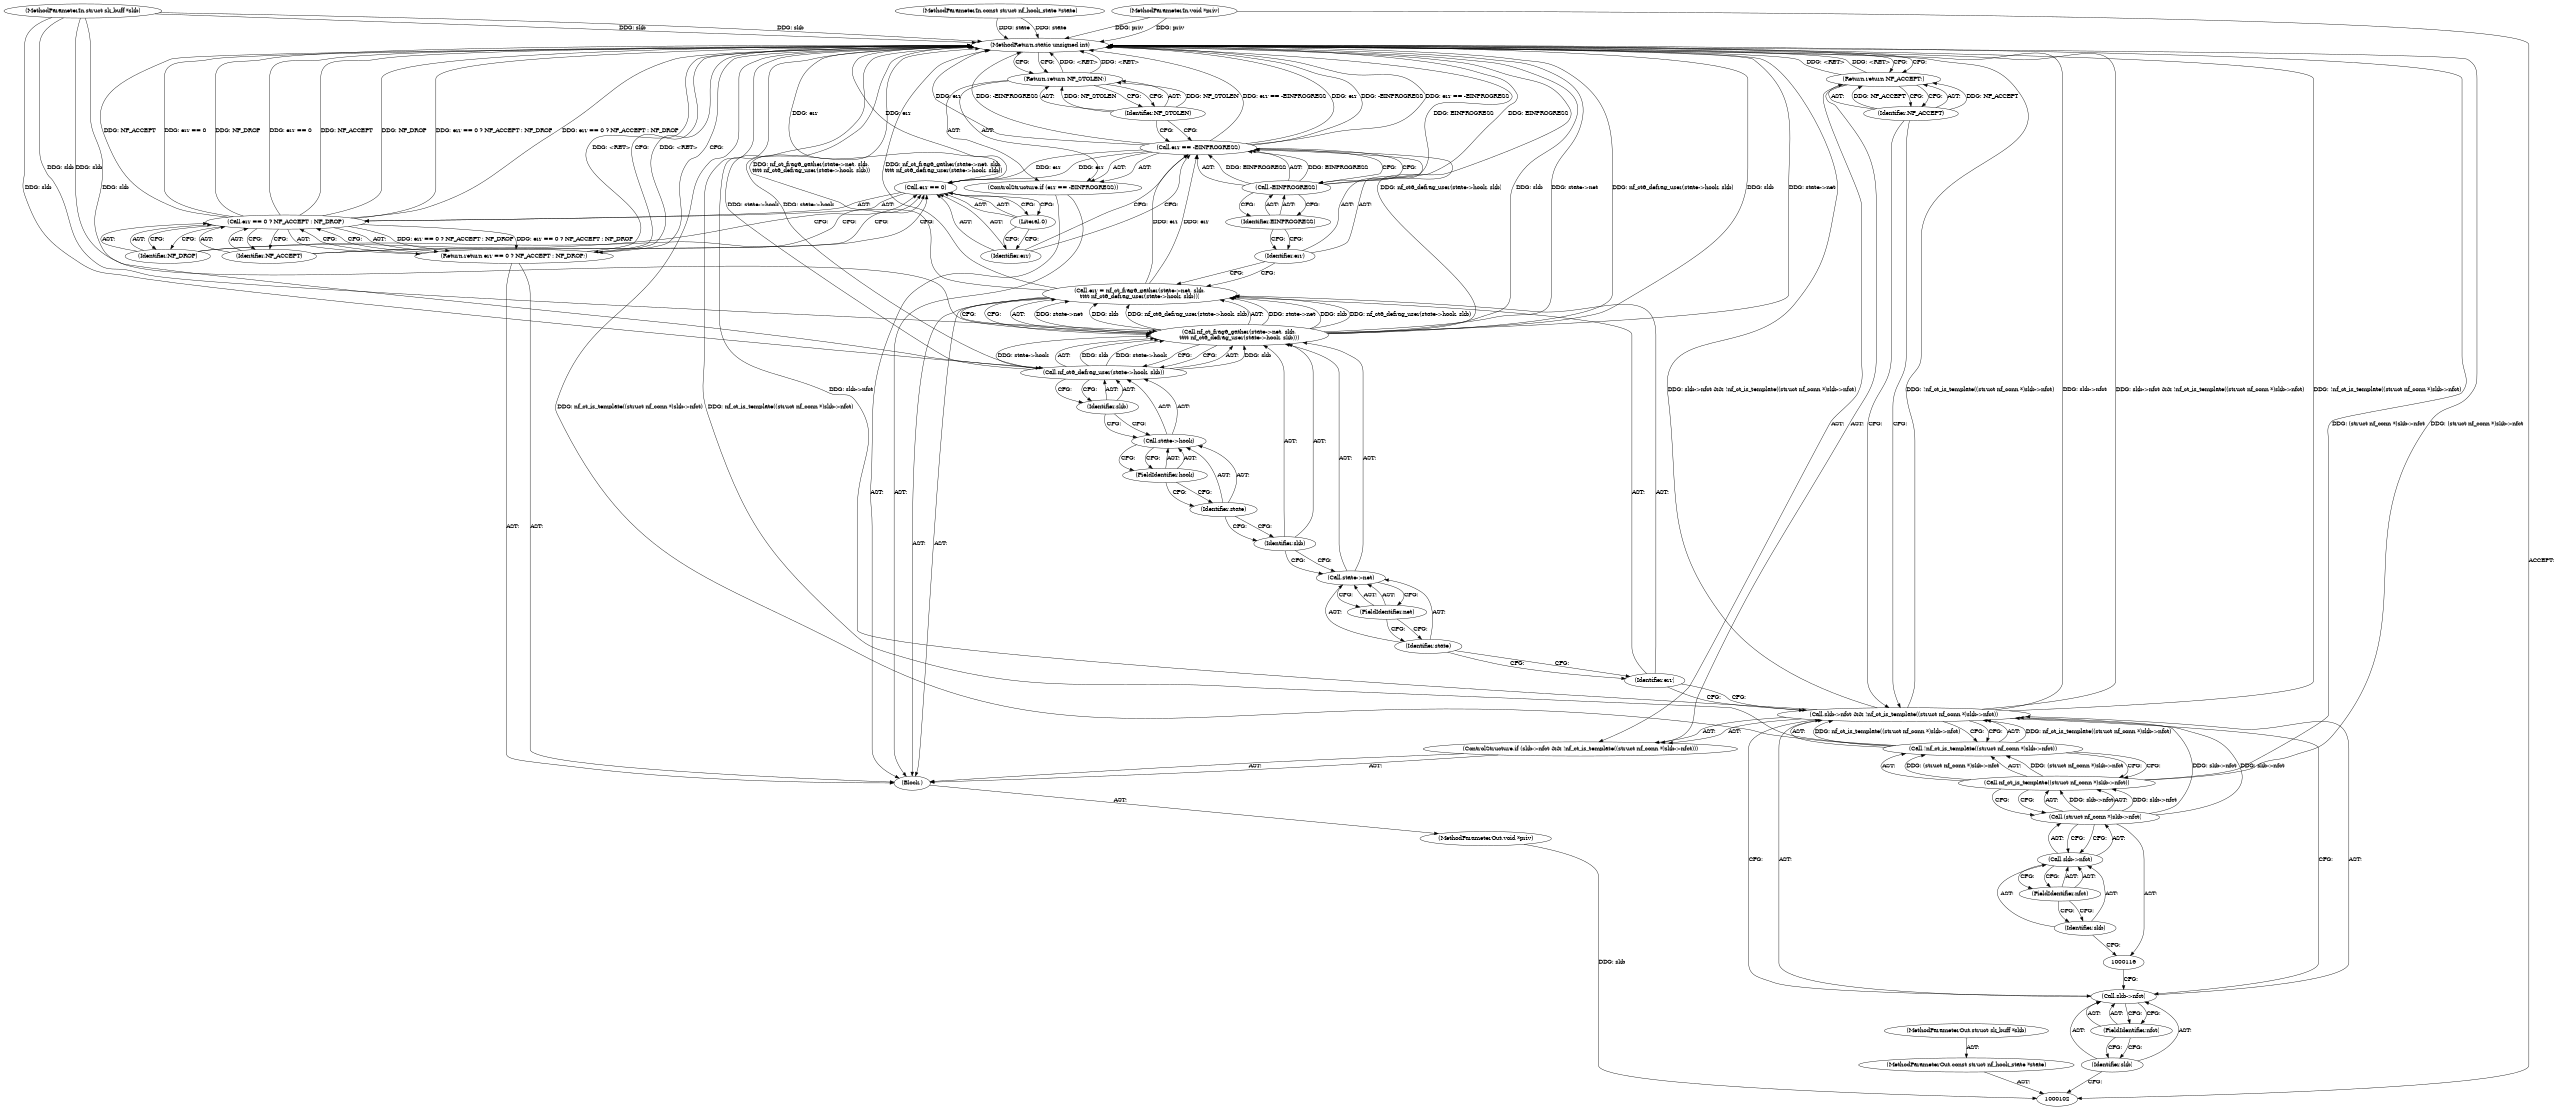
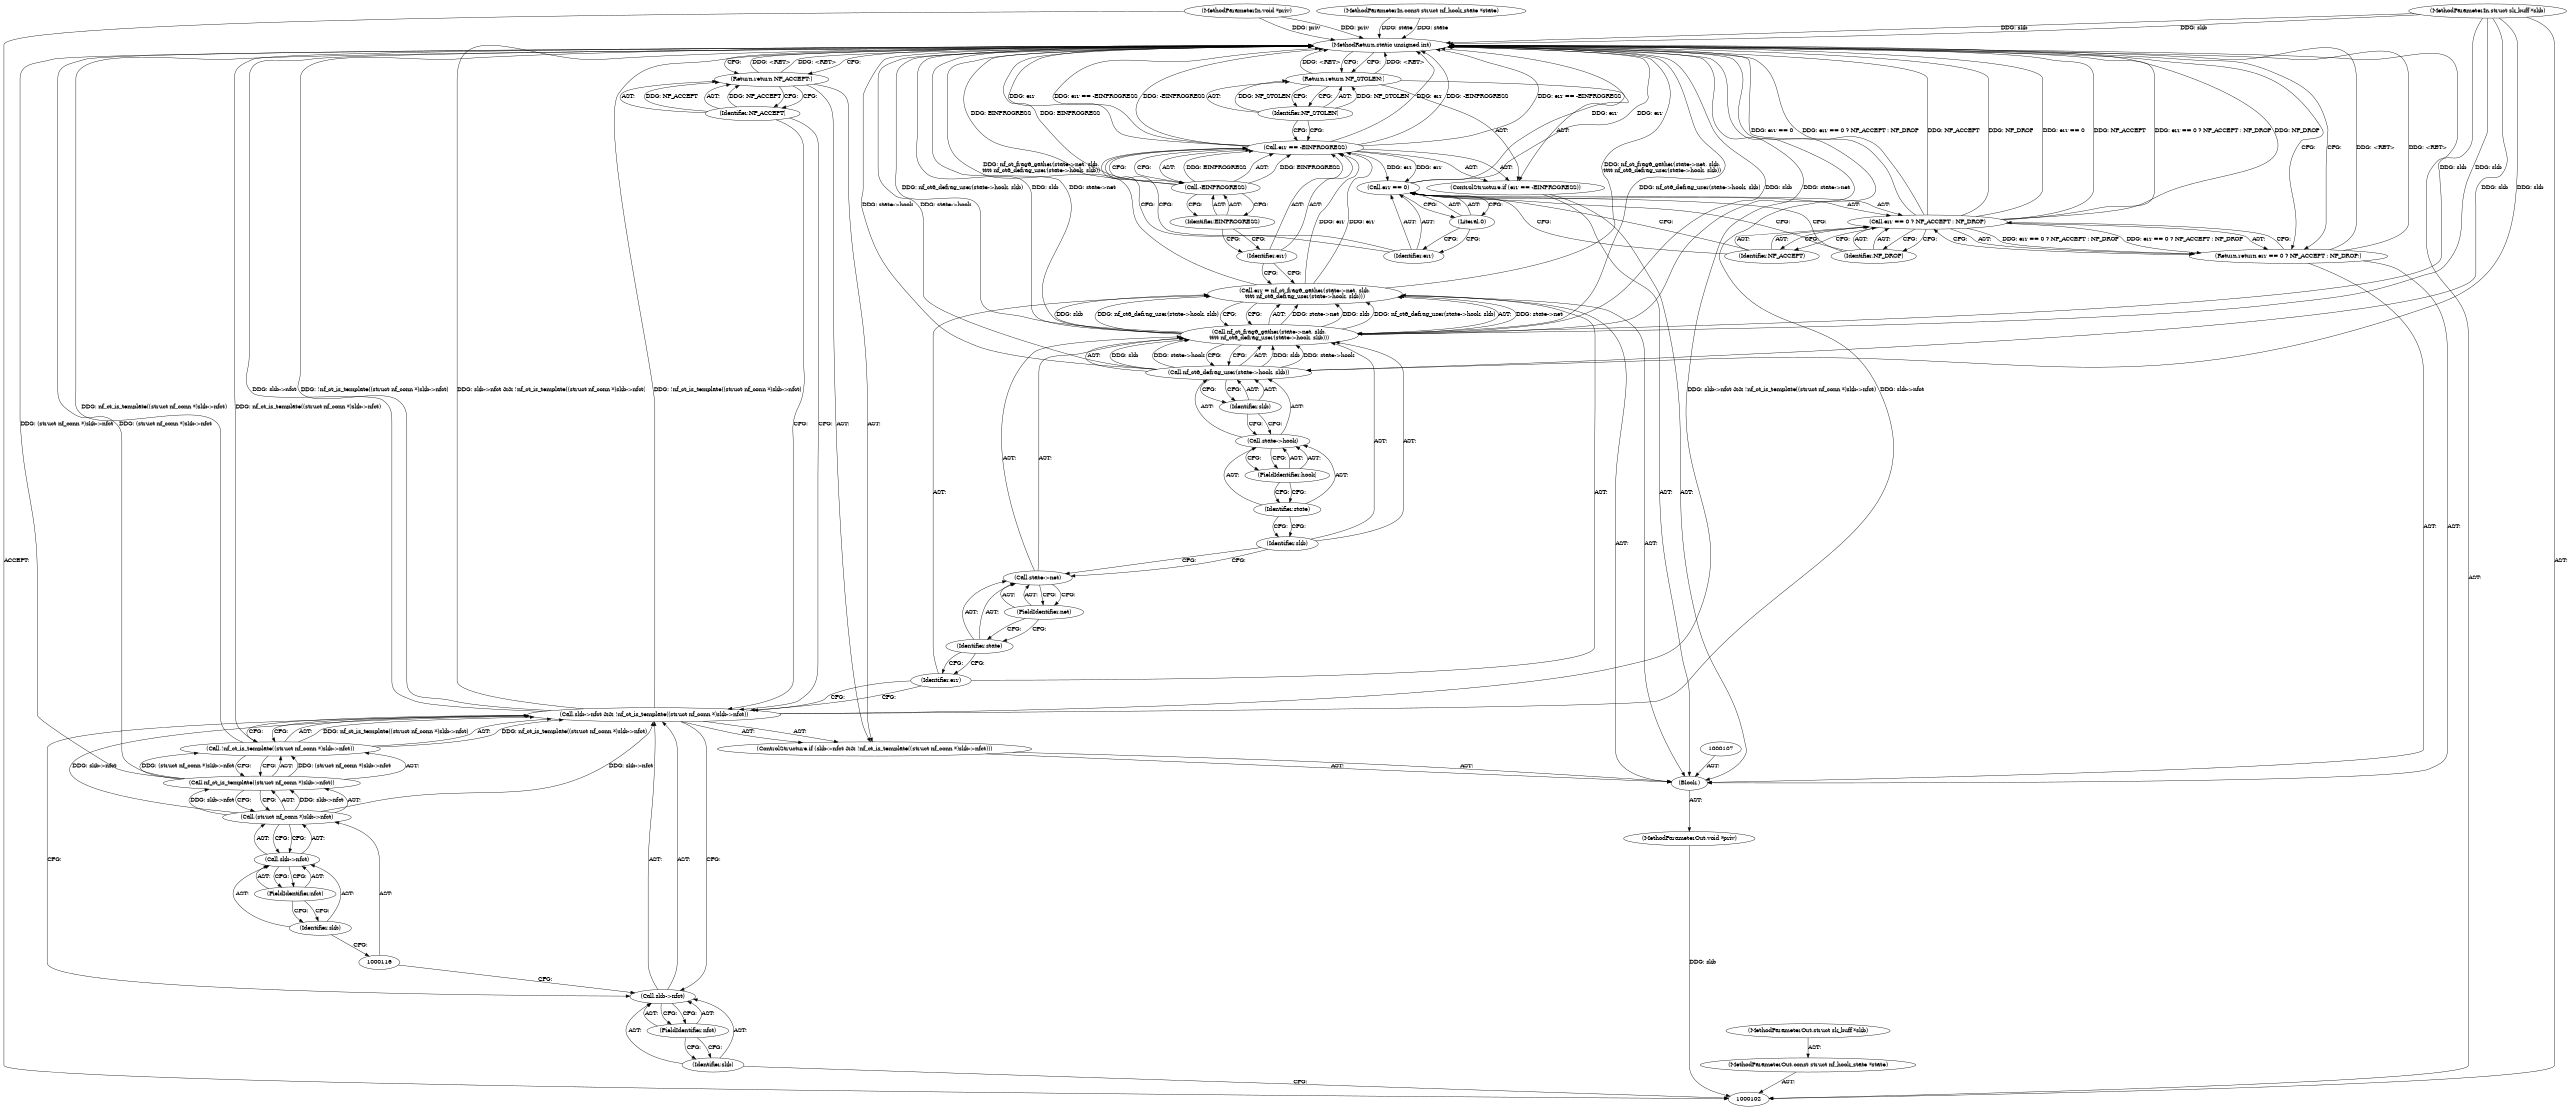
edge "(MethodReturn,static unsigned int)" -> "1000102": added, label "AST:"
node "1000107": added
edge "(Call,(struct nf_conn *)skb->nfct)" -> "1000116": reversed
edge "(MethodParameterIn,struct sk_buff *skb)" -> "1000102": added, label "AST:"
